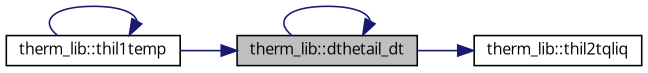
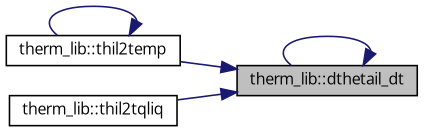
node "therm_lib::thil1temp": label "therm_lib::thil1temp" -> "therm_lib::thil2temp"
edge "therm_lib::dthetail_dt" -> "therm_lib::thil2tqliq": reversed
